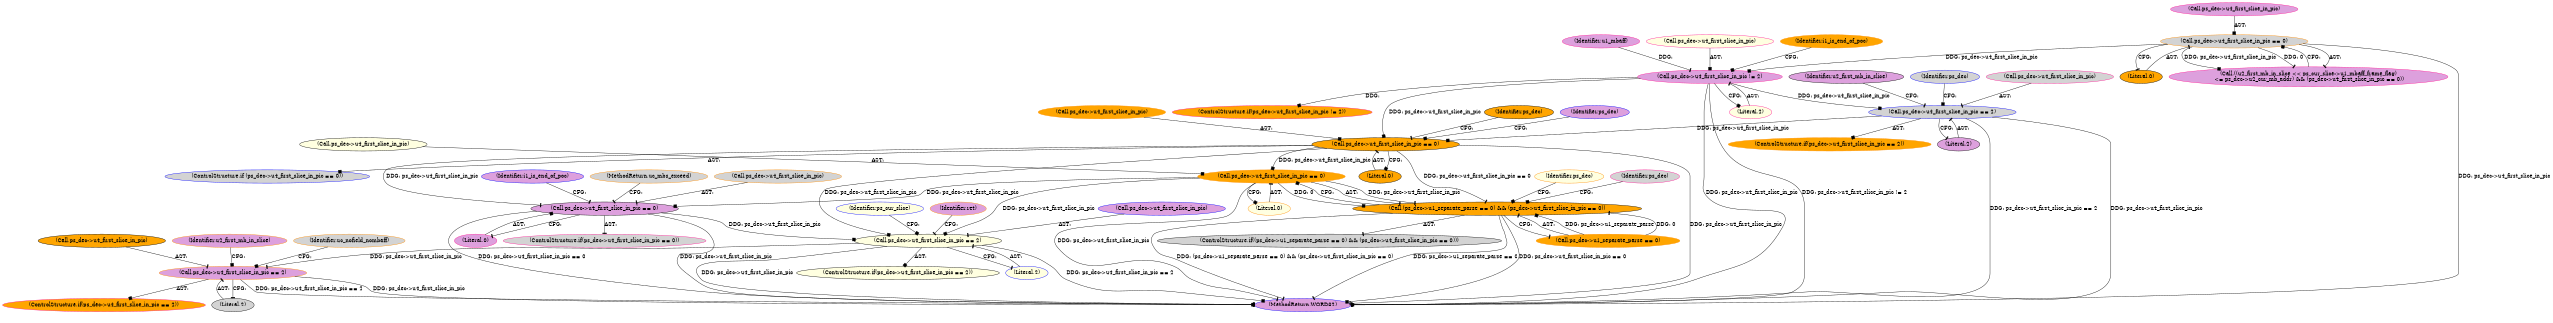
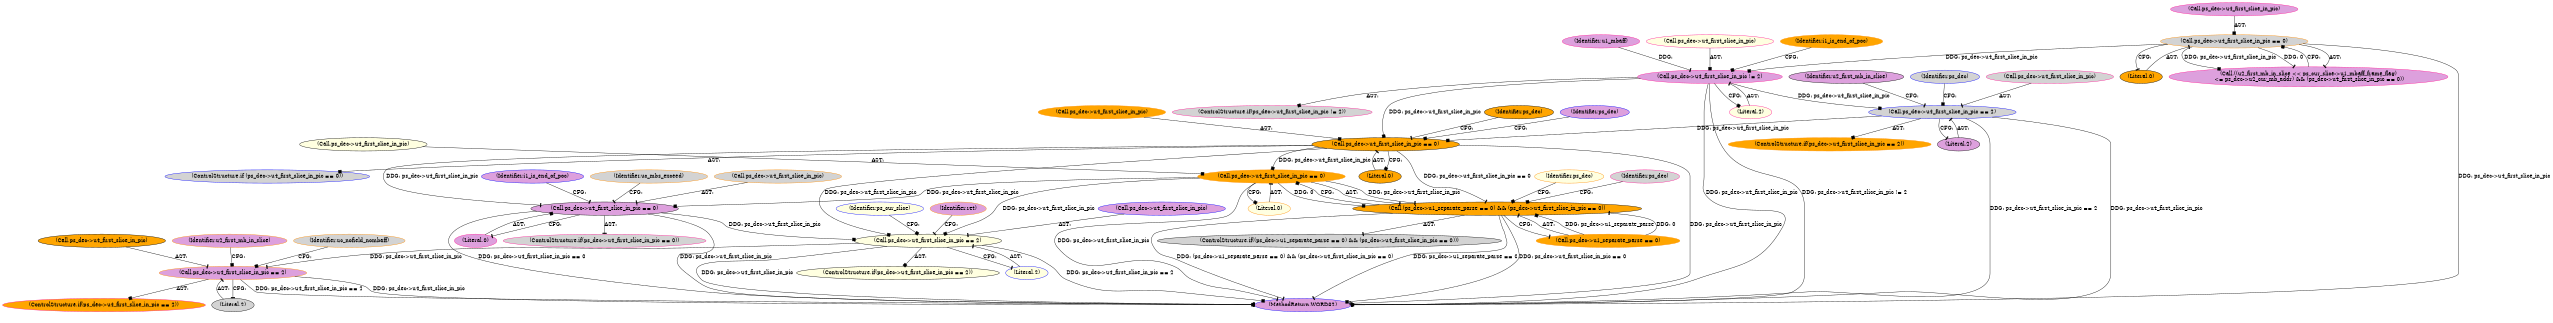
edge "(Call,ps_dec->u4_first_slice_in_pic != 2)" -> "(ControlStructure,if(ps_dec->u4_first_slice_in_pic != 2))": label "DDG: " -> "AST: "
node "(ControlStructure,if(ps_dec->u4_first_slice_in_pic != 2))": fillcolor orange -> lightgrey
node "(MethodReturn,uc_mbs_exceed)": label "(MethodReturn,uc_mbs_exceed)" -> "(Identifier,uc_mbs_exceed)"
